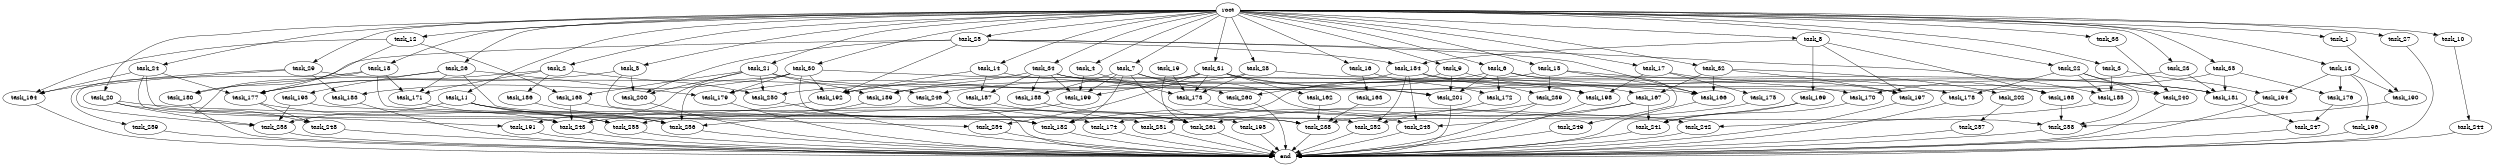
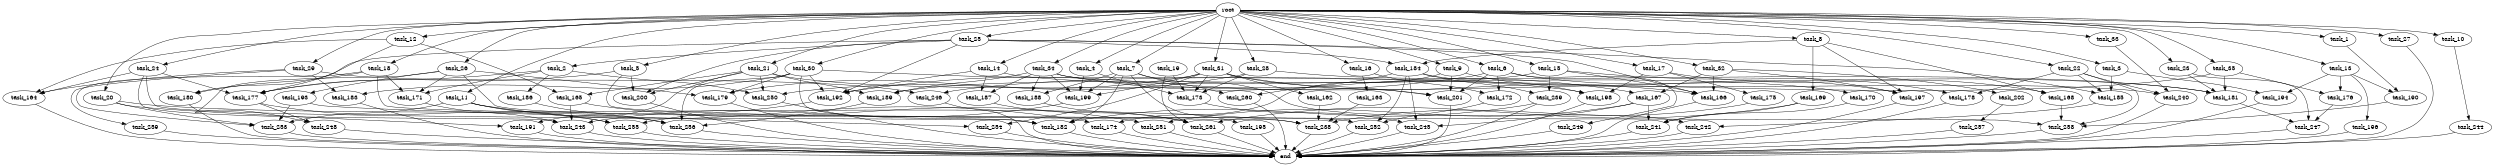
edge "root" -> "task_2": now "task_25" -> "task_2"
edge "task_23" -> "task_170": now "task_23" -> "task_247"
